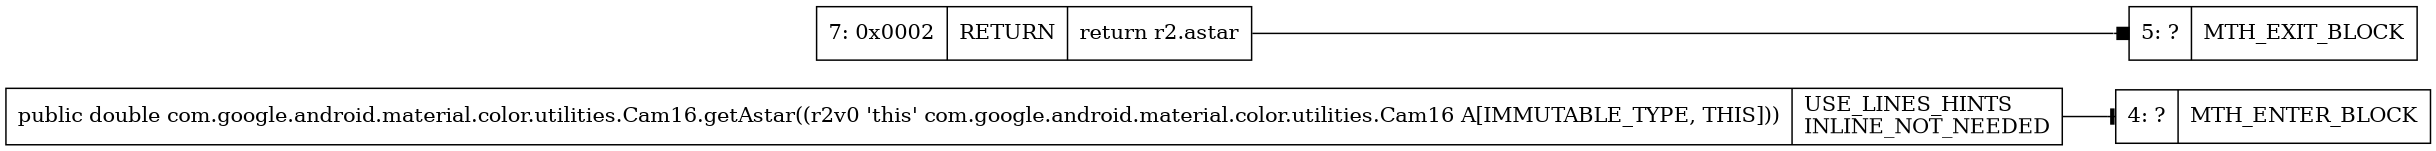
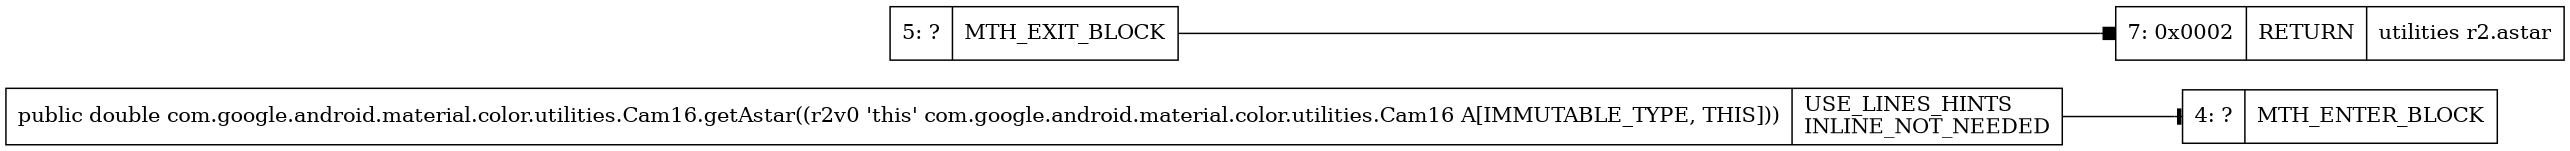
node "7: 0x0002": text "return r2.astar" -> "utilities r2.astar"
edge "7: 0x0002" -> "5: ?": reversed
